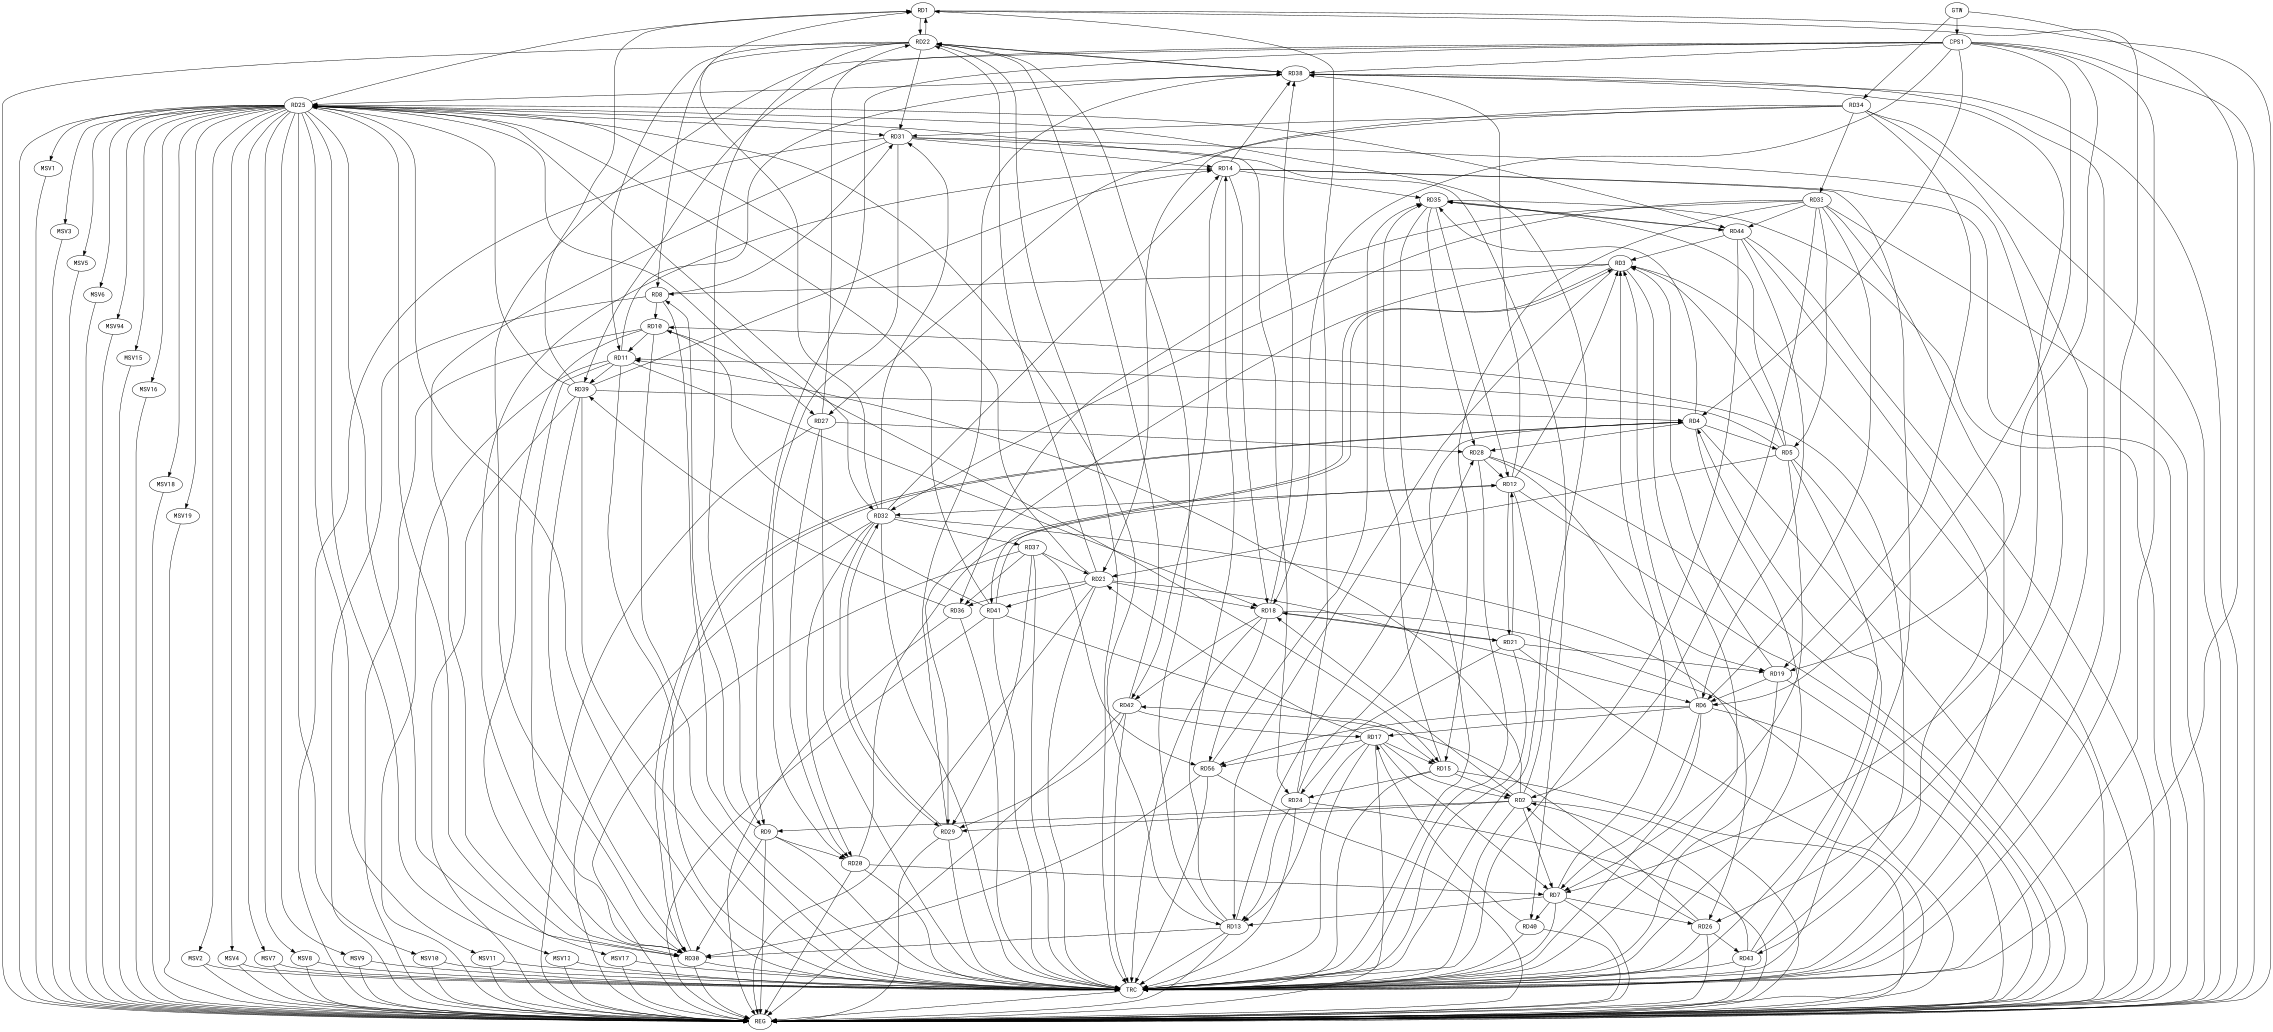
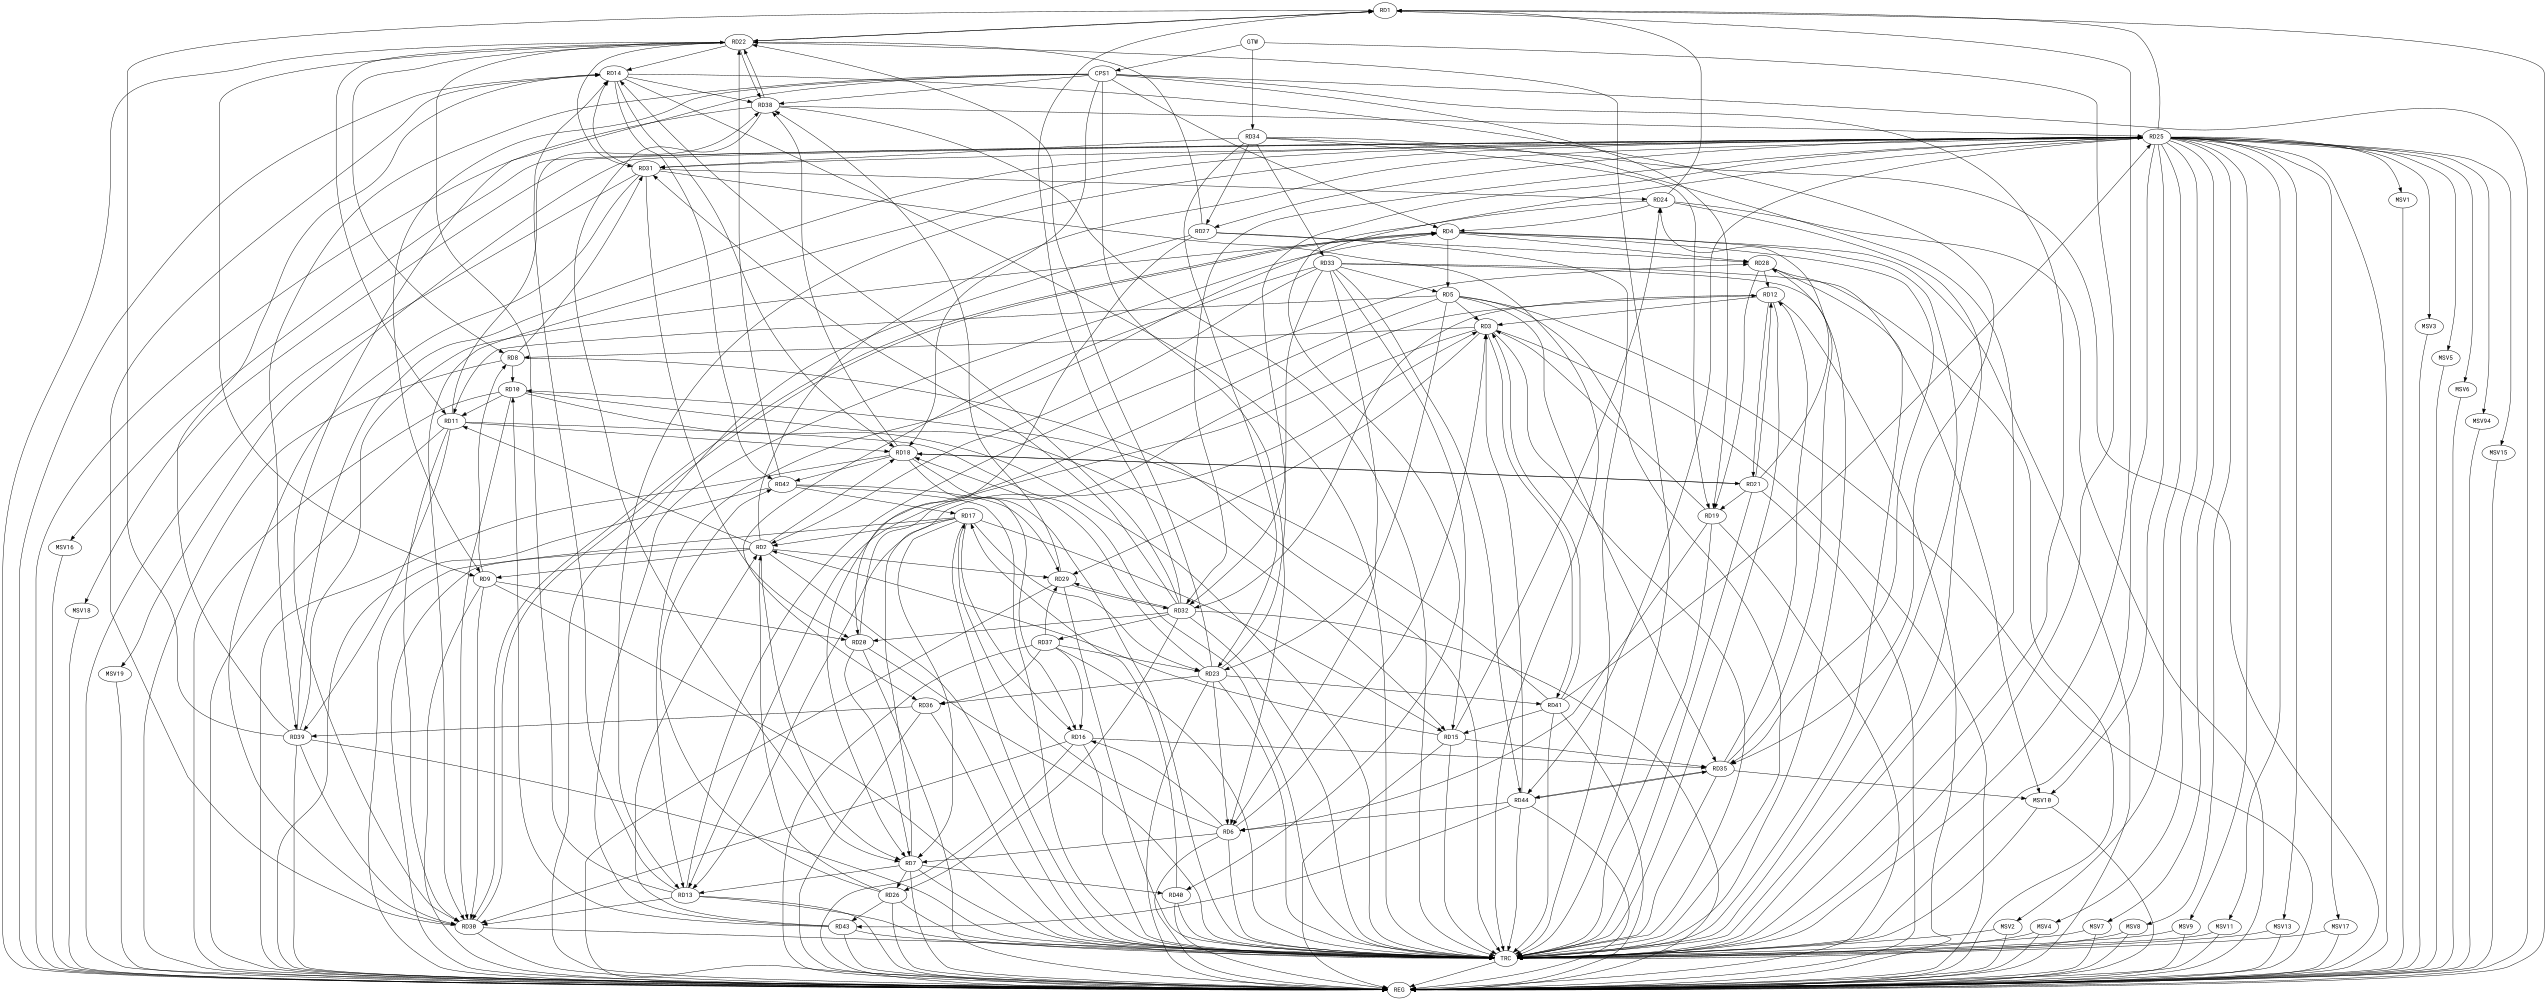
edge "RD22" -> "RD14": added
edge "RD31" -> "RD26": now "RD31" -> "TRC"
edge "RD12" -> "RD38": removed
node "RD56": label "RD56" -> "RD16"
edge "RD35" -> "REG": now "RD35" -> "MSV10"
edge "RD33" -> "REG": now "RD33" -> "MSV10"
